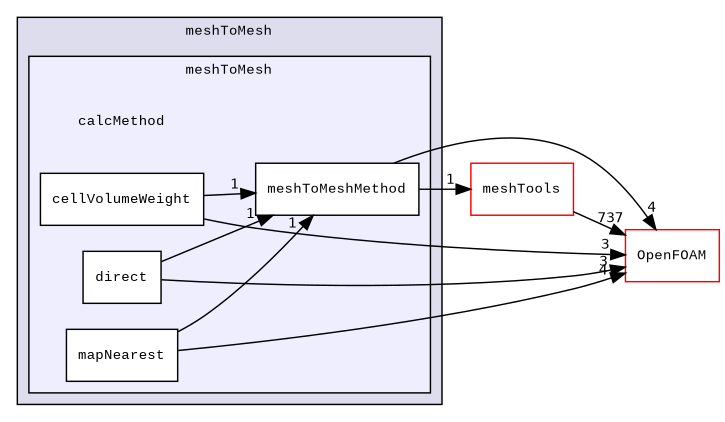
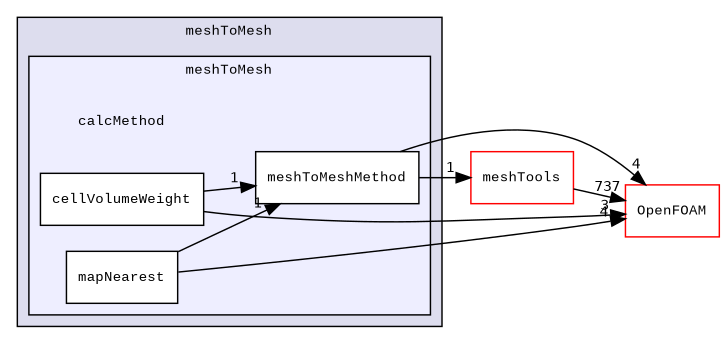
node "direct": removed
